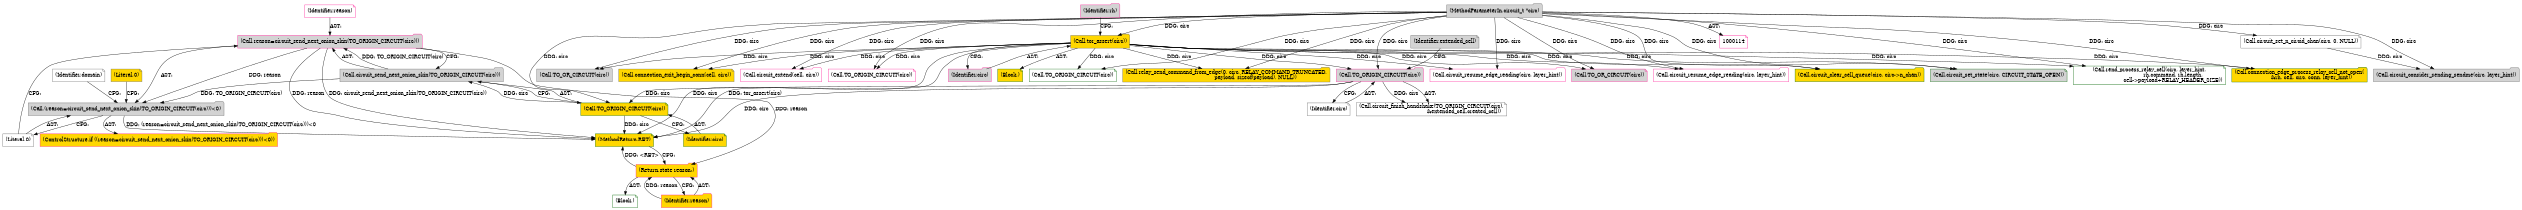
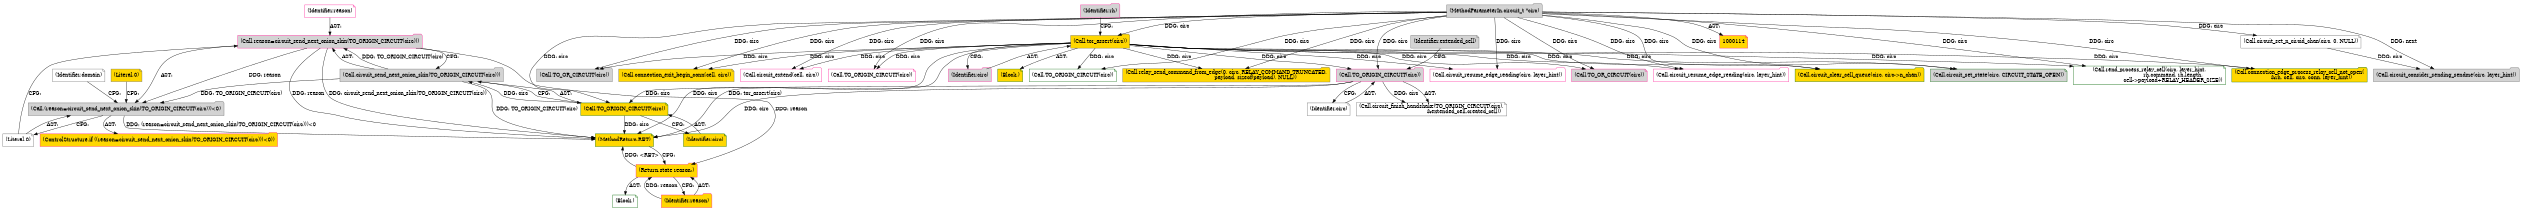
node "1000114": fillcolor white -> gold
edge "(MethodParameterIn,circuit_t *circ)" -> "(Call,circuit_consider_sending_sendme(circ, layer_hint))": label "DDG: circ" -> "DDG: next"
edge "(Call,circuit_send_next_onion_skin(TO_ORIGIN_CIRCUIT(circ)))" -> "(MethodReturn,RET)": added, label "DDG: TO_ORIGIN_CIRCUIT(circ)"
